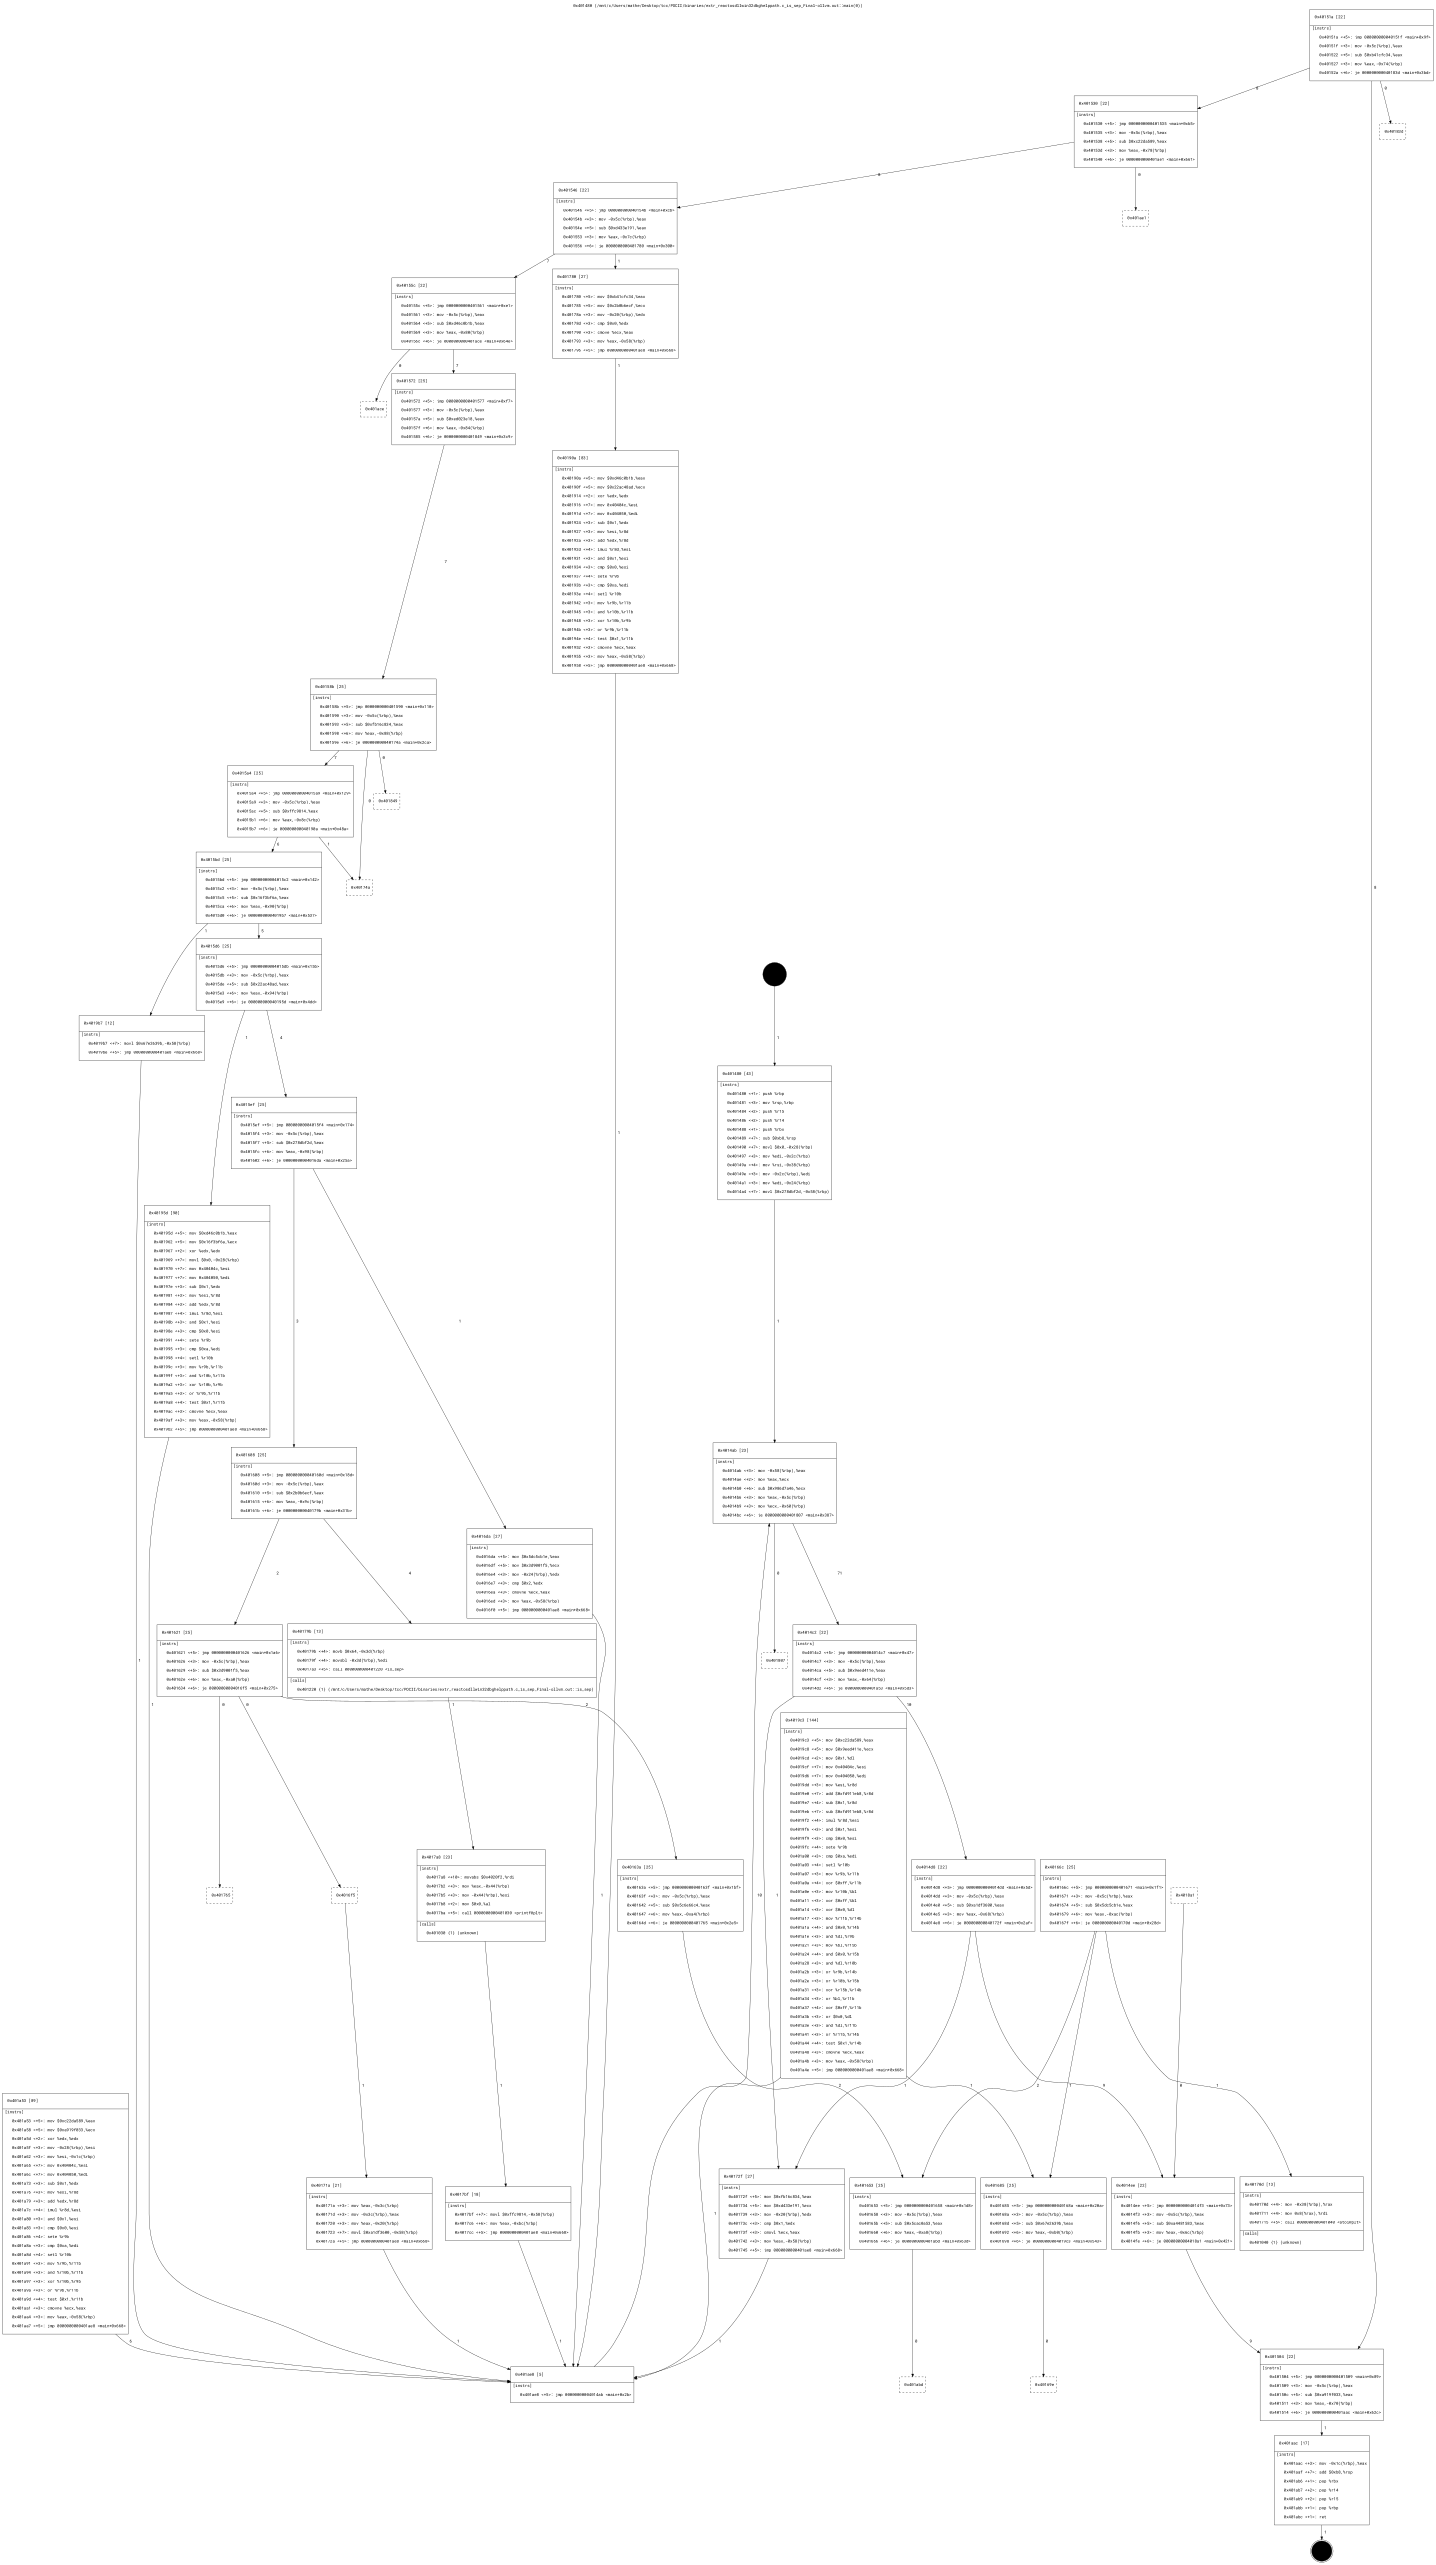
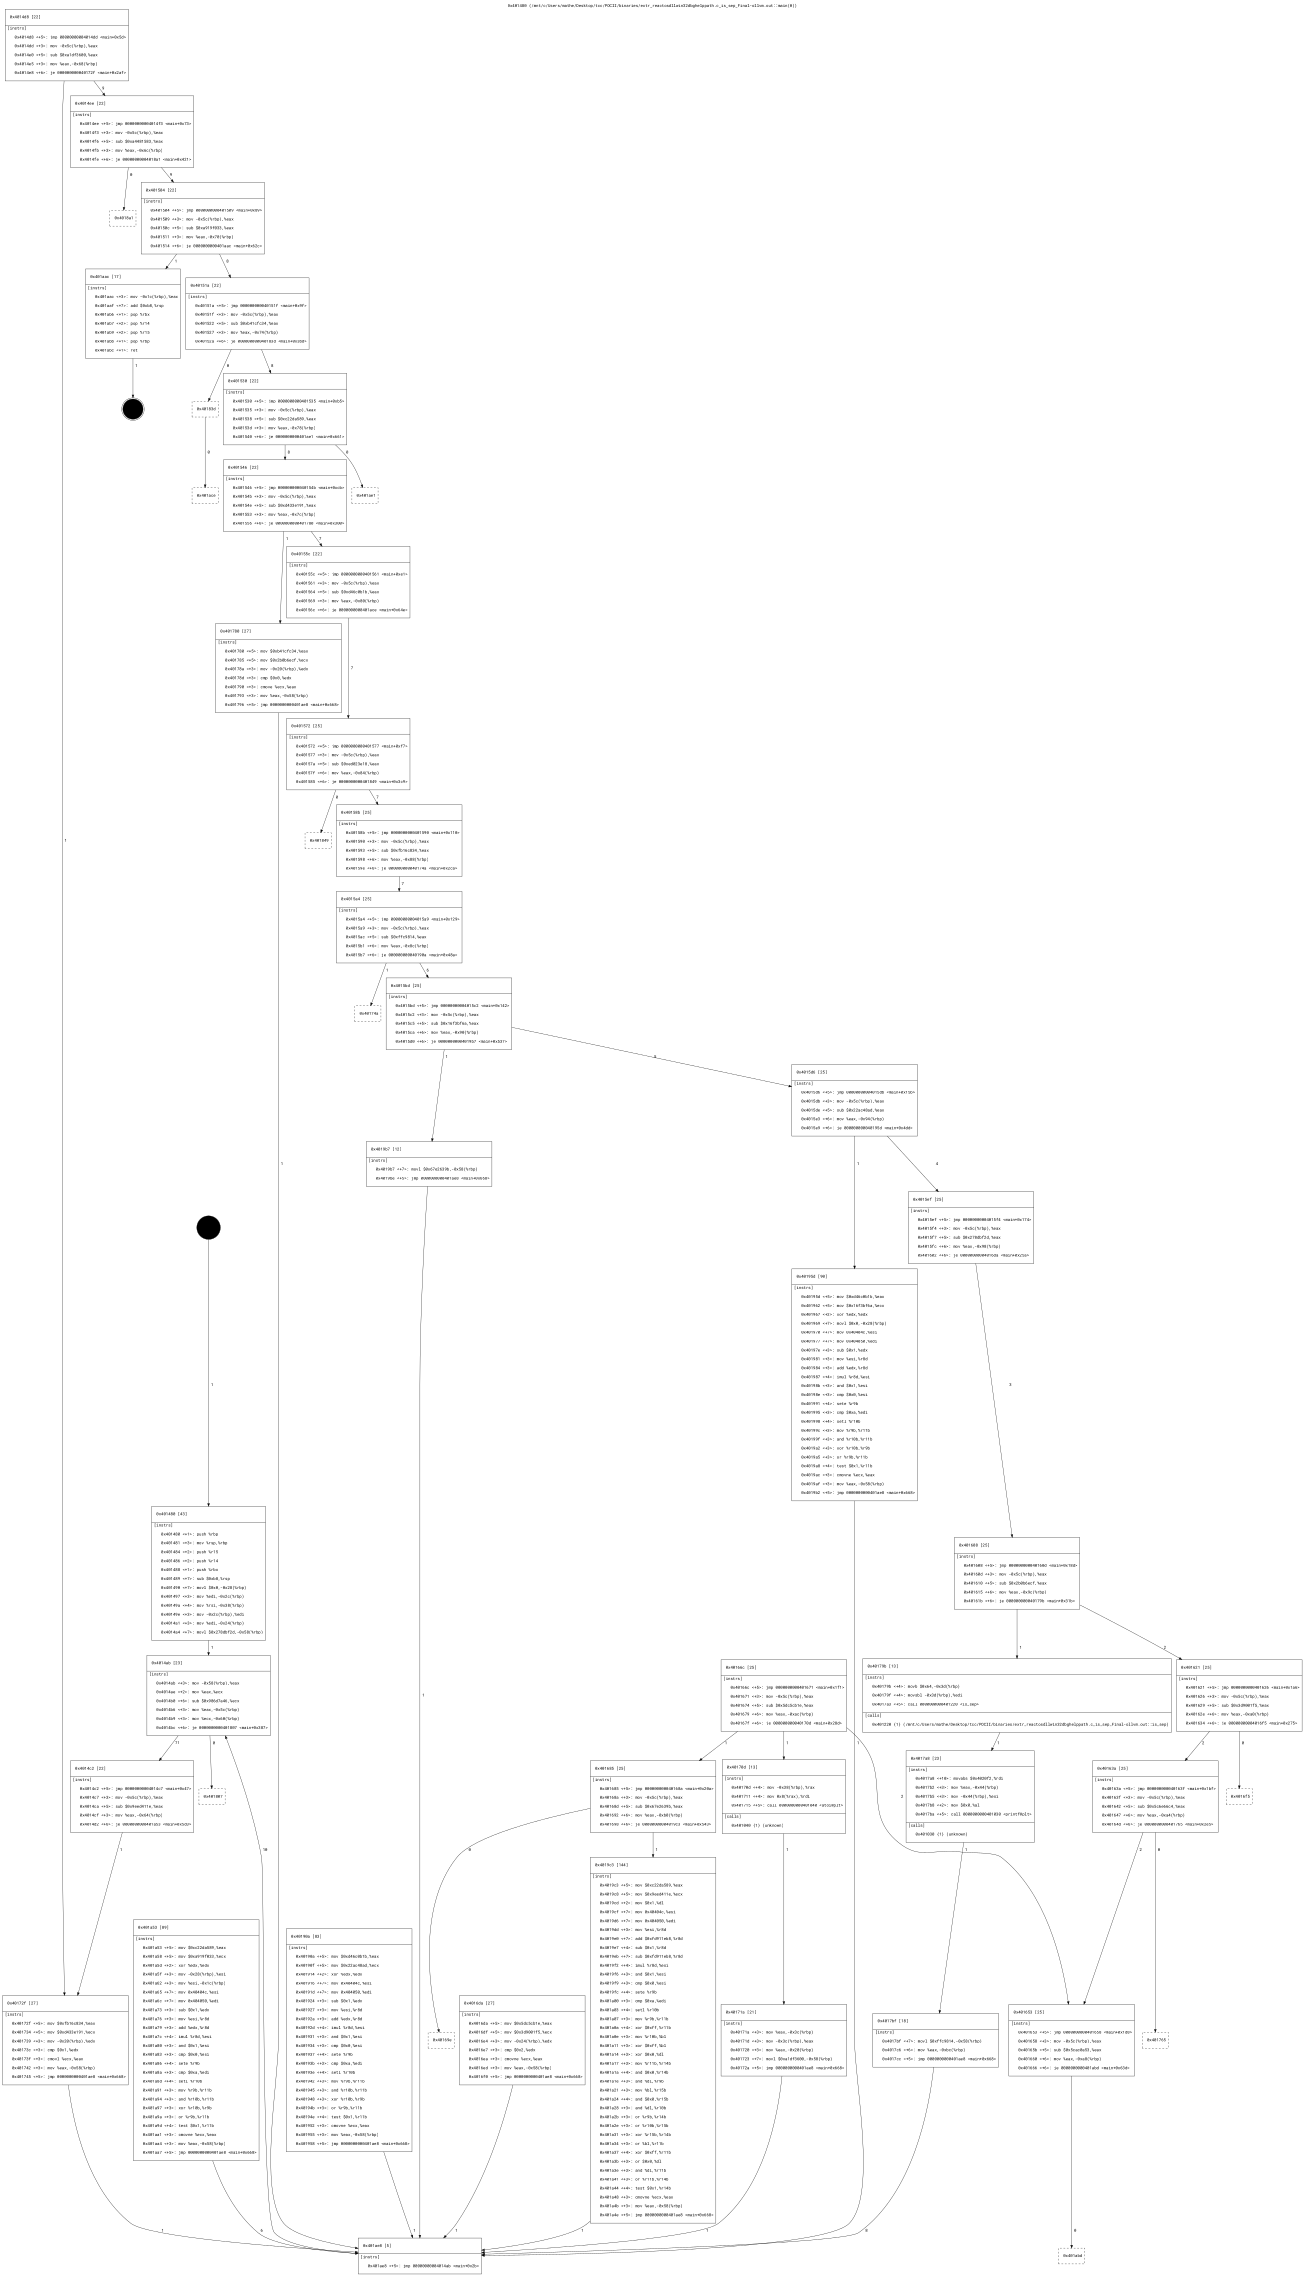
edge "0x40155c [22]" -> "0x401ace": now "0x40183d" -> "0x401ace"
edge "0x401780 [27]" -> "0x40190a [83]": now "0x401780 [27]" -> "0x401ae8 [5]"
edge "0x40158b [25]" -> "0x401849": now "0x401572 [25]" -> "0x401849"
edge "0x40158b [25]" -> "0x40174a": removed, label "0"
edge "0x40151a [22]" -> "0x401504 [22]": reversed
edge "0x4015ef [25]" -> "0x4016da [27]": removed, label "1"
edge "0x401608 [25]" -> "0x40179b [13]": label " 4" -> " 1"
edge "0x4014c2 [22]" -> "0x4014d8 [22]": removed, label "10"
edge "0x401621 [25]" -> "0x401765": now "0x40163a [25]" -> "0x401765"
edge "0x4016f5" -> "0x40171a [21]": now "0x40170d [13]" -> "0x40171a [21]"
edge "0x4018a1" -> "0x4014ee [22]": reversed
edge "0x4019c3 [144]" -> "0x401685 [25]": reversed
edge "0x4017bf [18]" -> "0x401ae8 [5]": label " 1" -> " 8"
